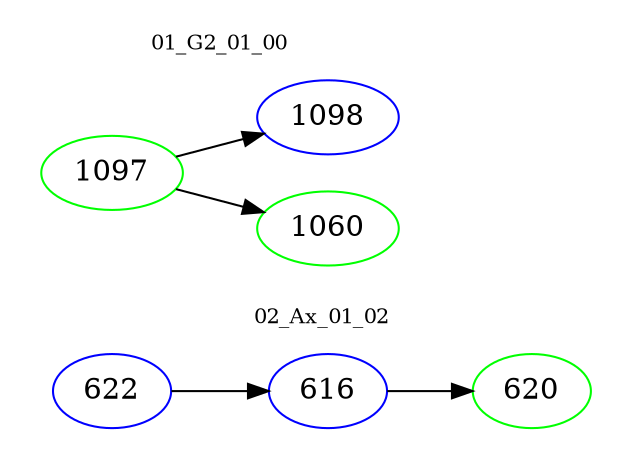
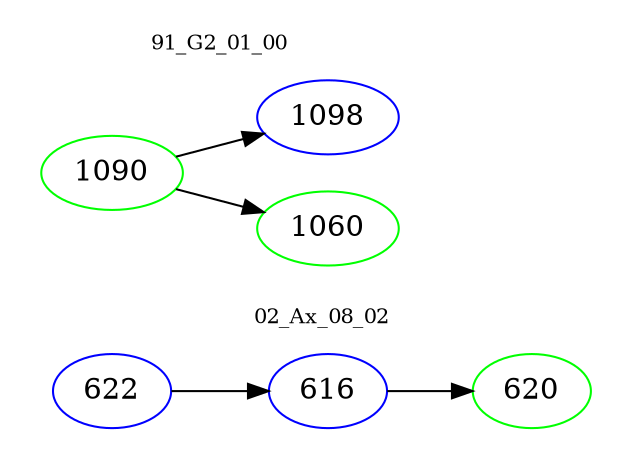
cluster "01_G2_01_00": label "01_G2_01_00" -> "91_G2_01_00"
node "1097": label "1097" -> "1090"
cluster "02_Ax_01_02": label "02_Ax_01_02" -> "02_Ax_08_02"
